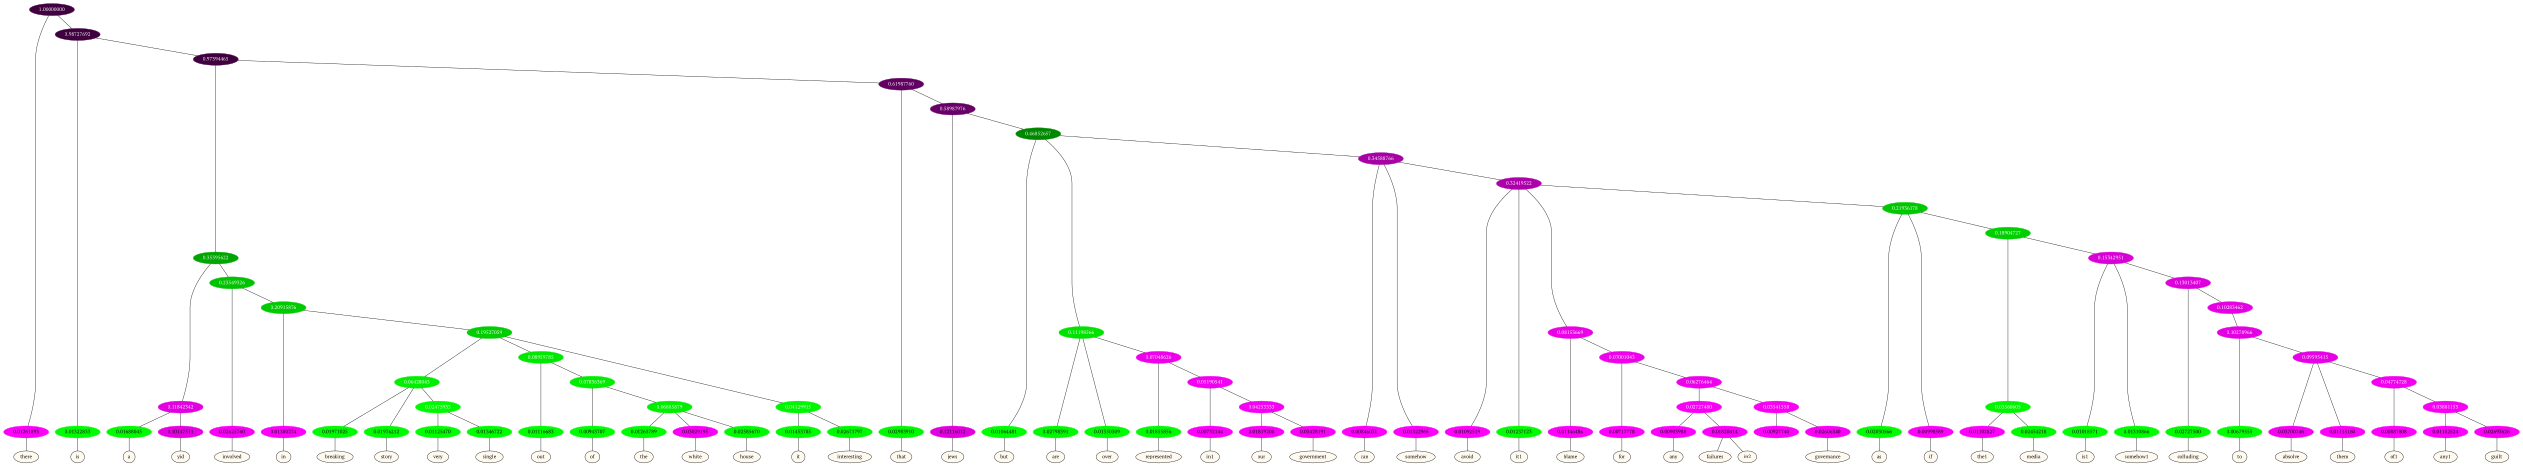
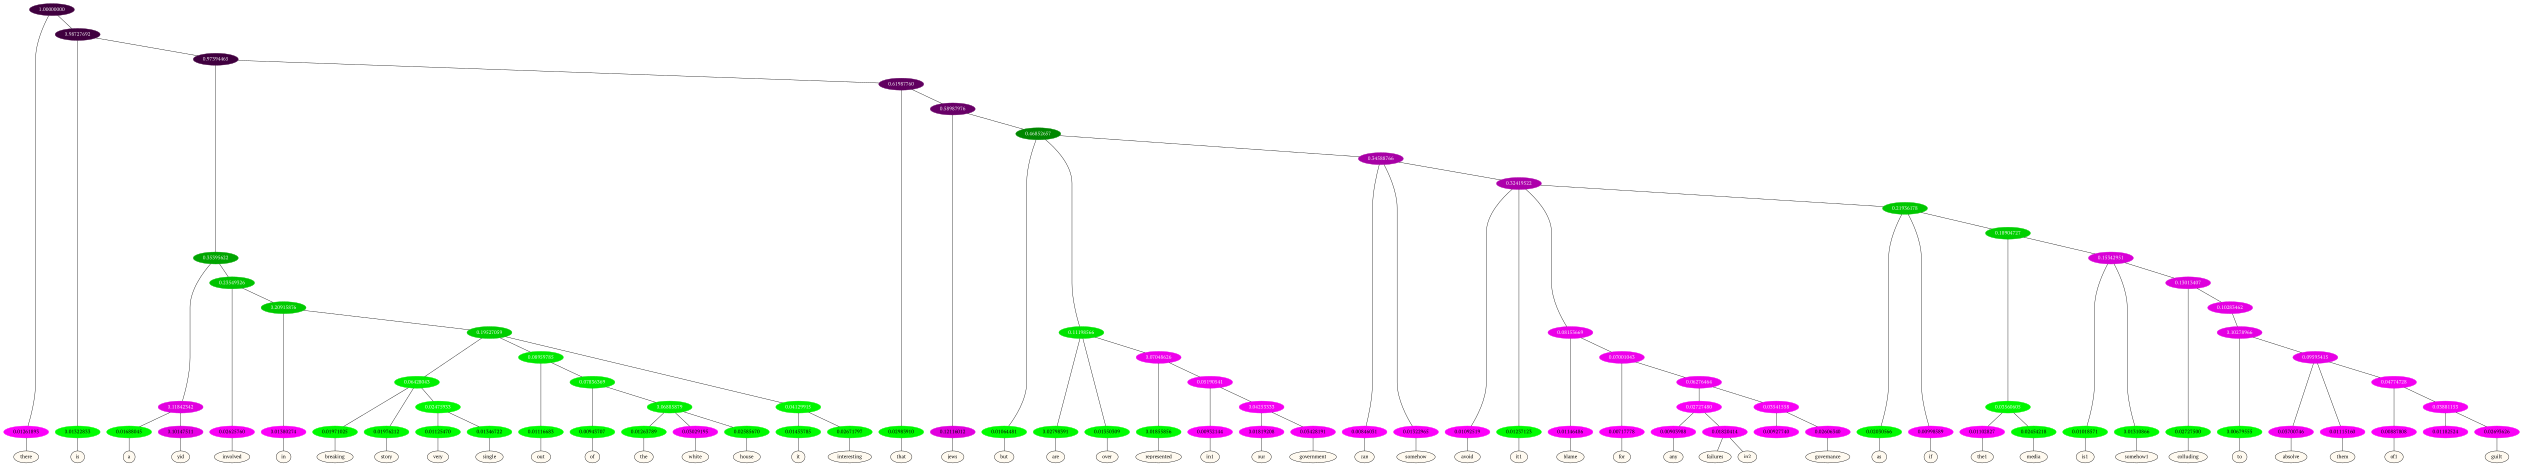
node "0.00732144": label "0.00732144" -> "0.00932144"
node "any1": removed
